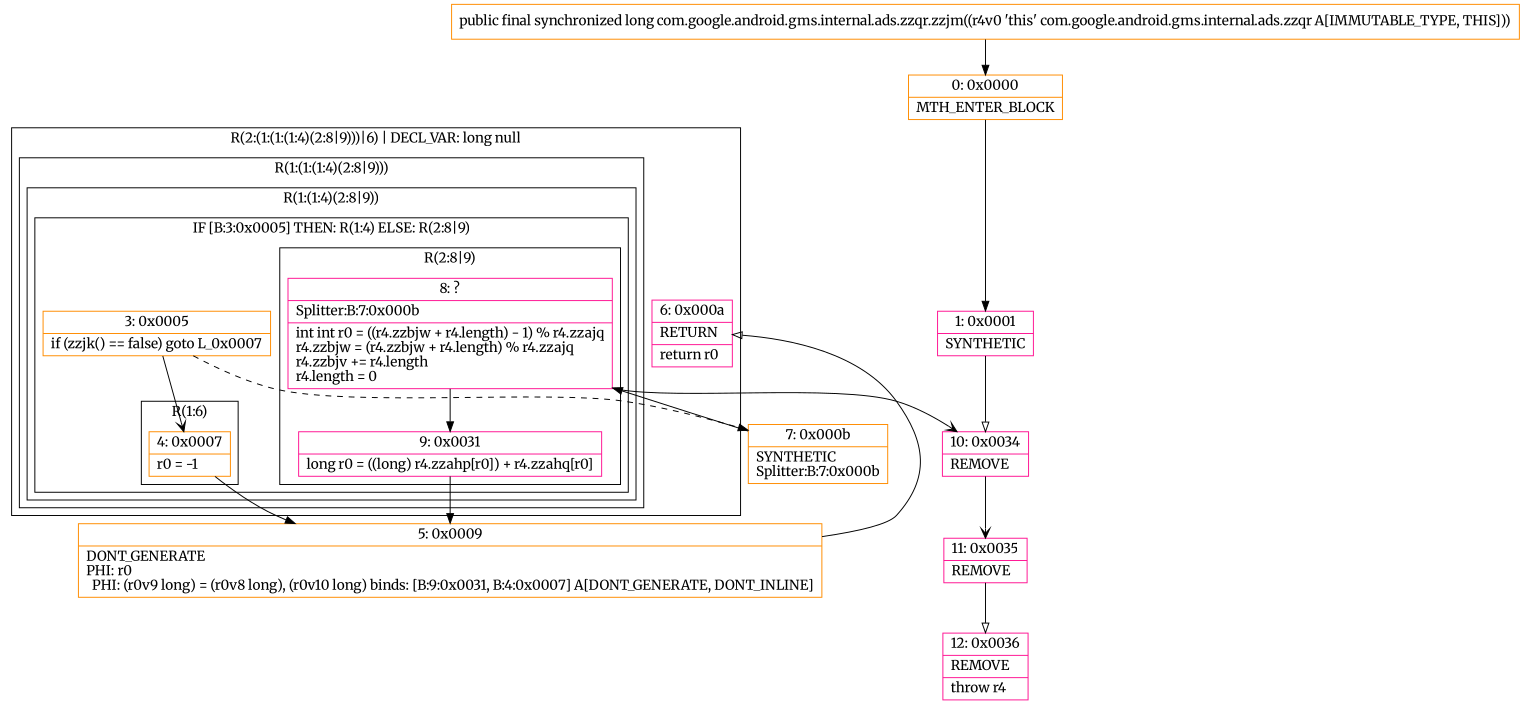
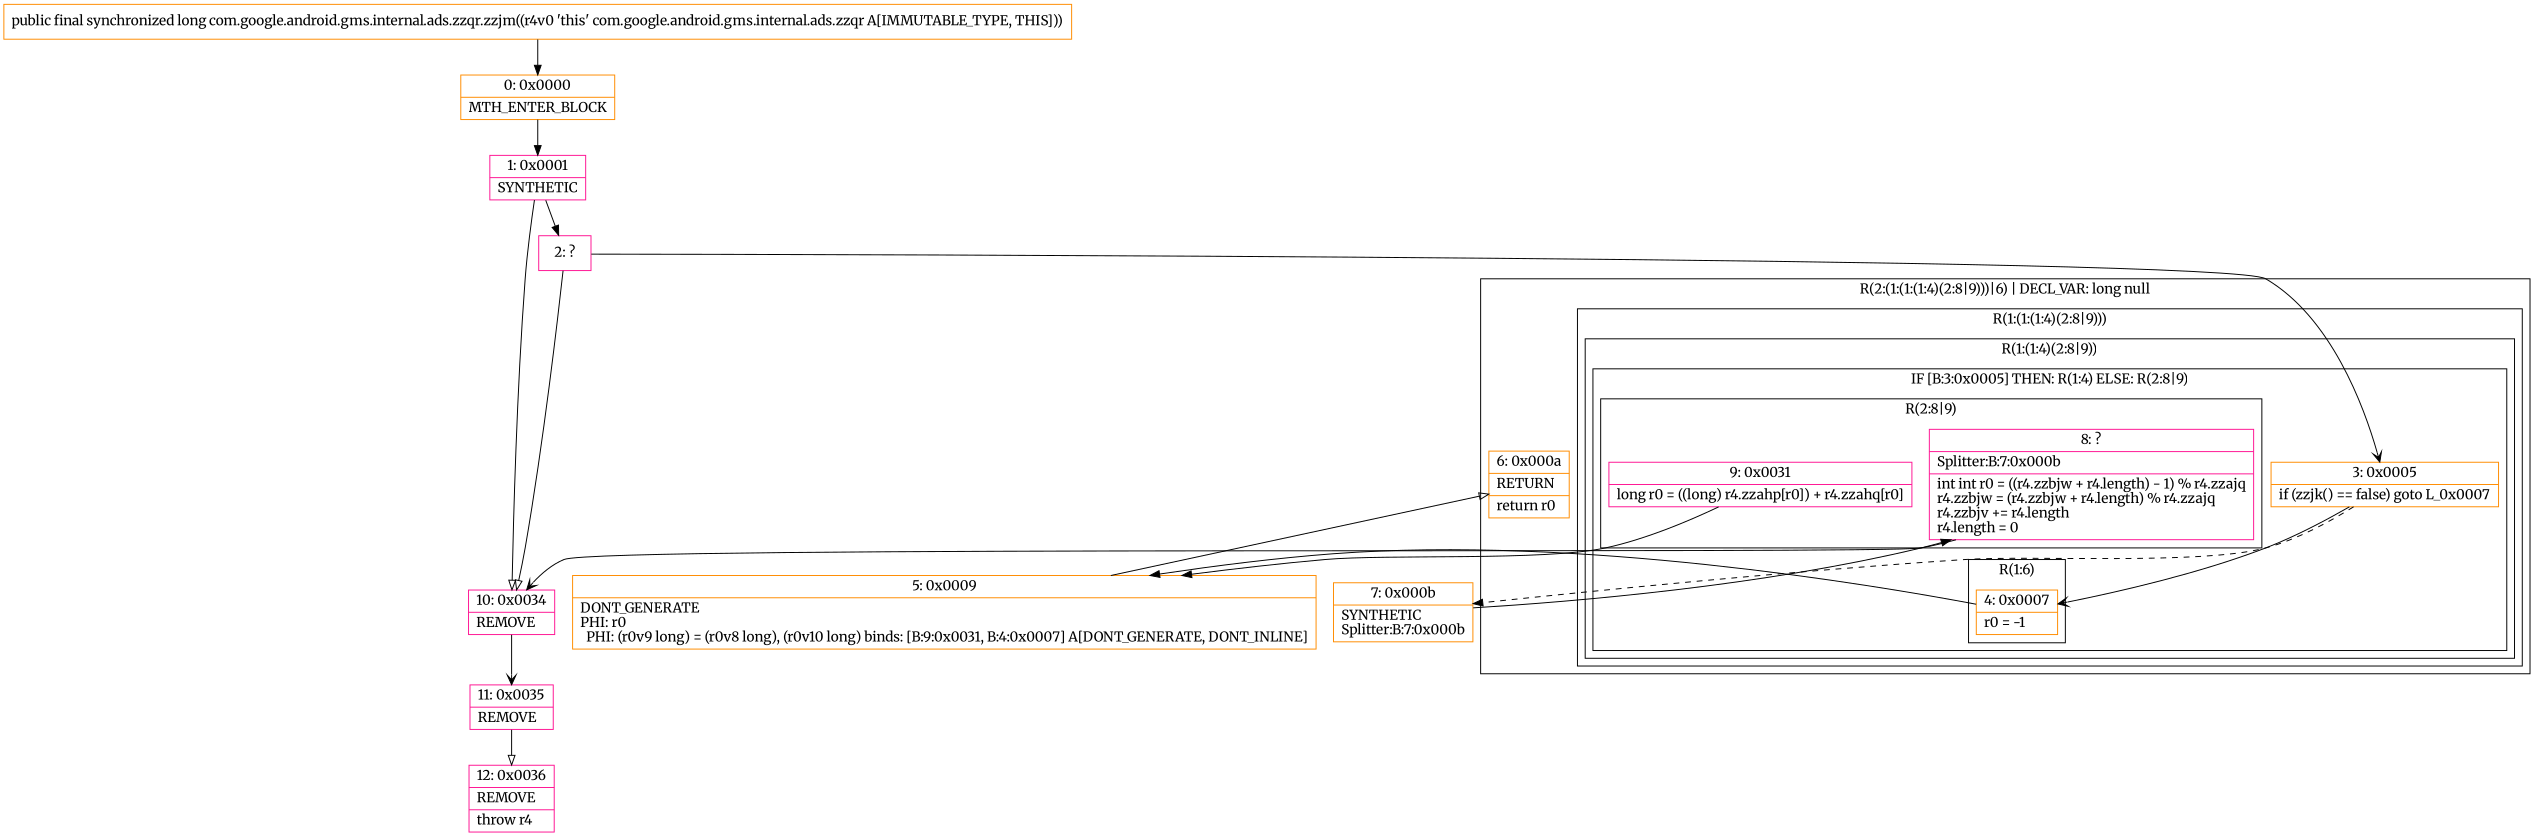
node "2: ?": added
node "6: 0x000a": color deeppink -> darkorange
edge "8: ?" -> "9: 0x0031": removed
